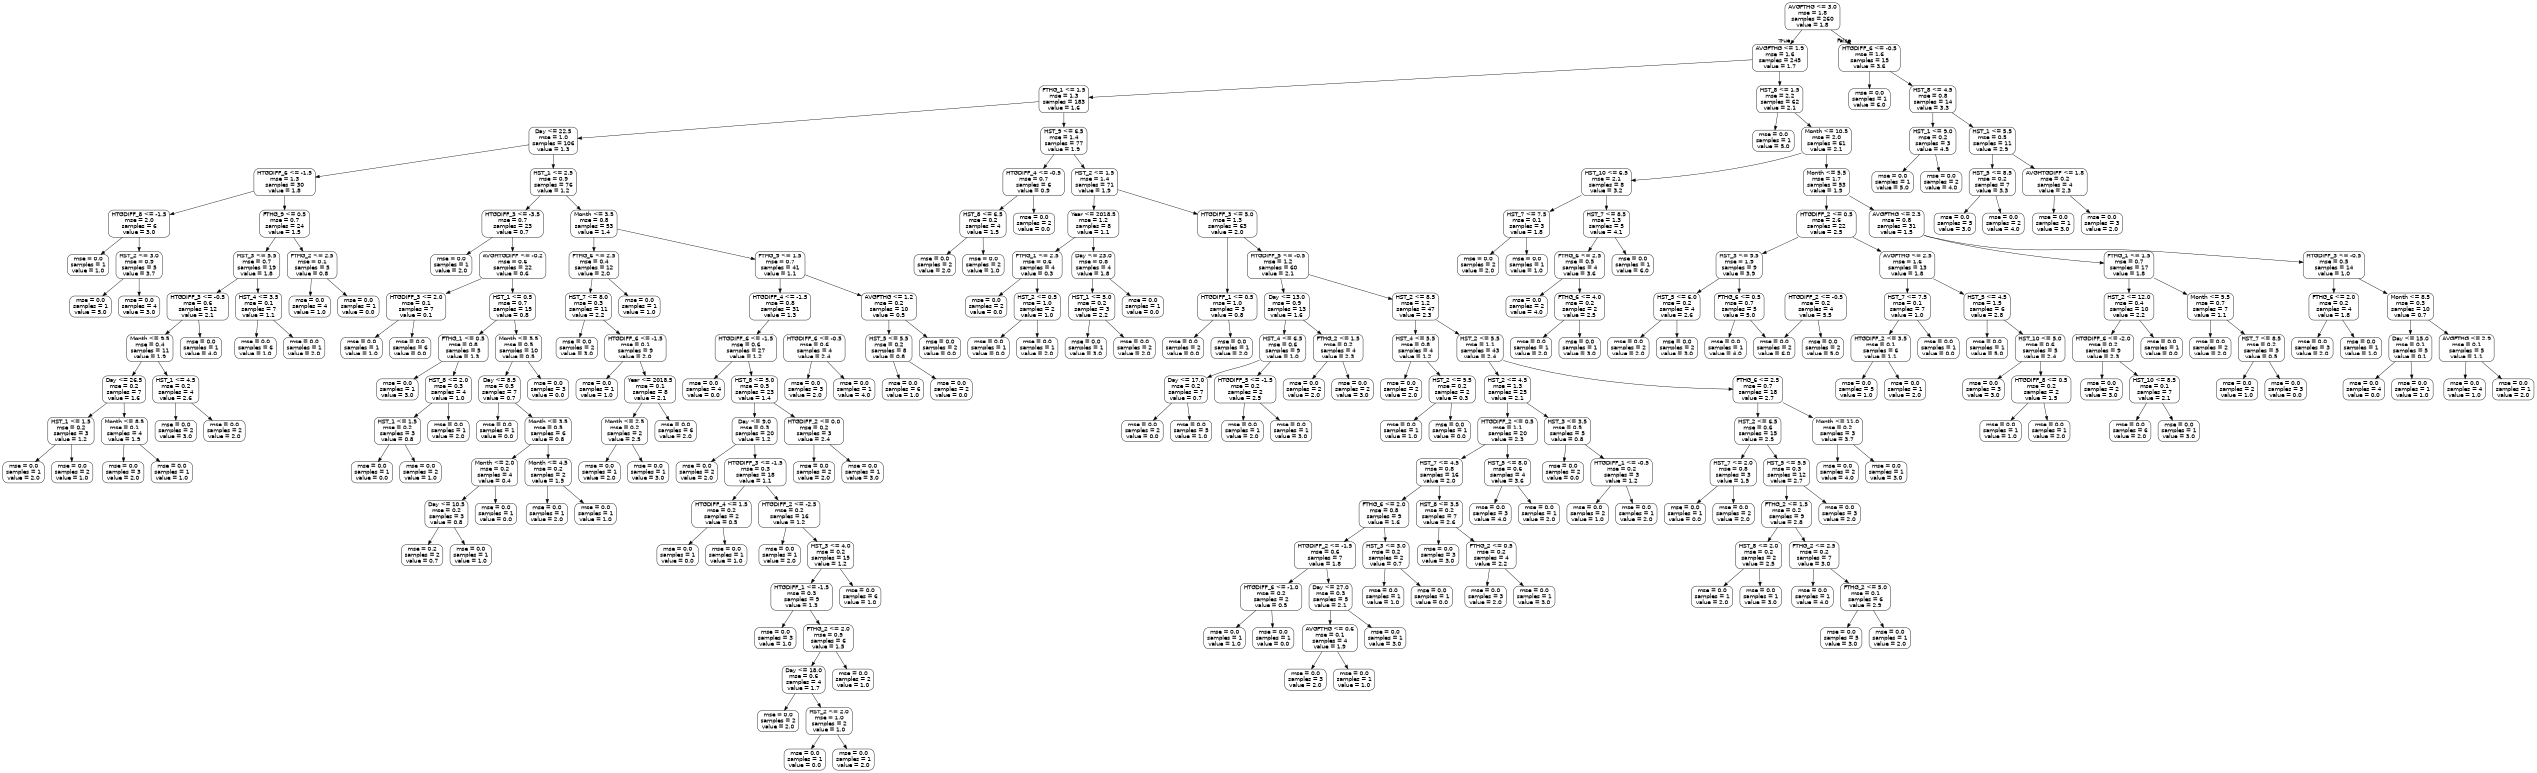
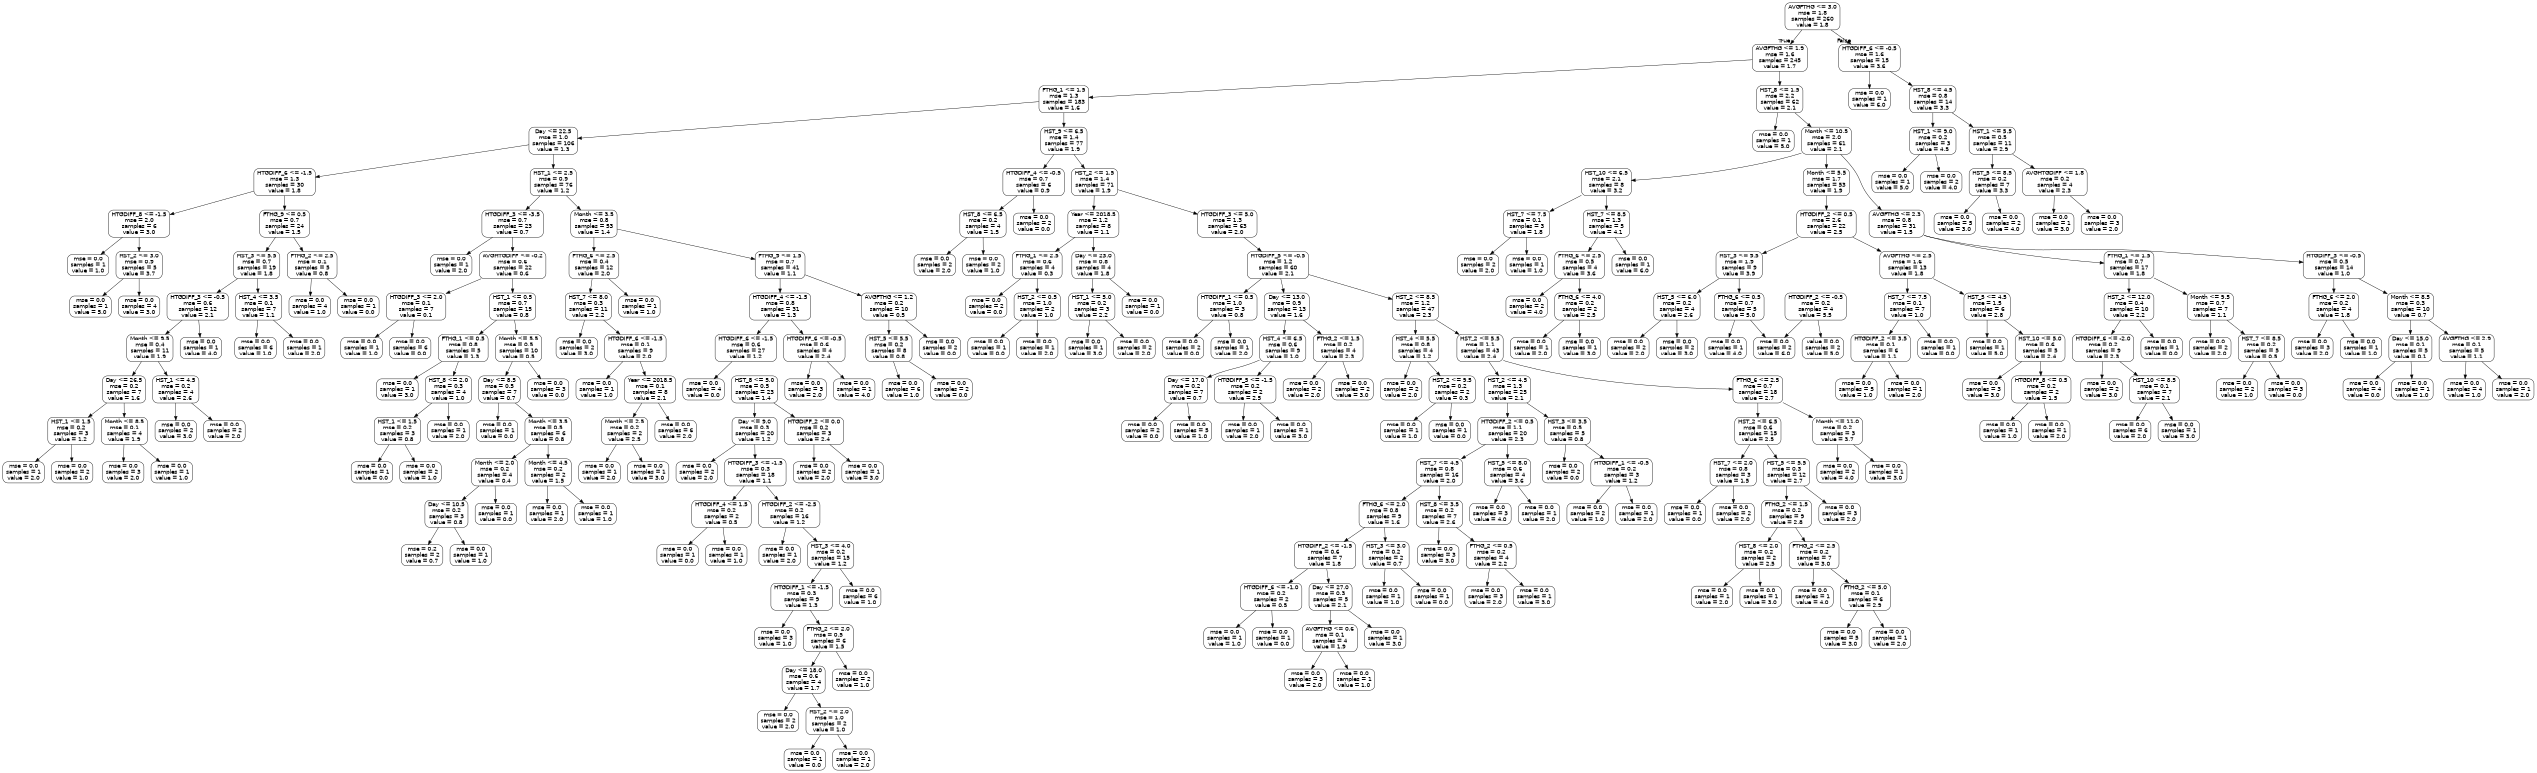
edge "Month <= 5.5 mse = 1.7 samples = 53 value = 1.9" -> "AVGFTHG <= 2.3 mse = 0.8 samples = 31 value = 1.5": now "Month <= 10.5 mse = 2.0 samples = 61 value = 2.1" -> "AVGFTHG <= 2.3 mse = 0.8 samples = 31 value = 1.5"
edge "HTGDIFF_3 <= 5.0 mse = 1.3 samples = 63 value = 2.0" -> "HTGDIFF_1 <= 0.5 mse = 1.0 samples = 3 value = 0.8": now "HTGDIFF_5 <= -0.5 mse = 1.2 samples = 60 value = 2.1" -> "HTGDIFF_1 <= 0.5 mse = 1.0 samples = 3 value = 0.8"
edge "HTGDIFF_4 <= -1.5 mse = 0.8 samples = 31 value = 1.3" -> "HTGDIFF_6 <= -0.5 mse = 0.6 samples = 4 value = 2.4": added
node "mse = 0.0 samples = 2 value = 5.0": label "mse = 0.0 samples = 2 value = 5.0" -> "value = 0.0 samples = 2 value = 5.0"
edge "HTGDIFF_6 <= -1.5 mse = 0.6 samples = 27 value = 1.2" -> "HST_8 <= 5.0 mse = 0.5 samples = 23 value = 1.4": removed
